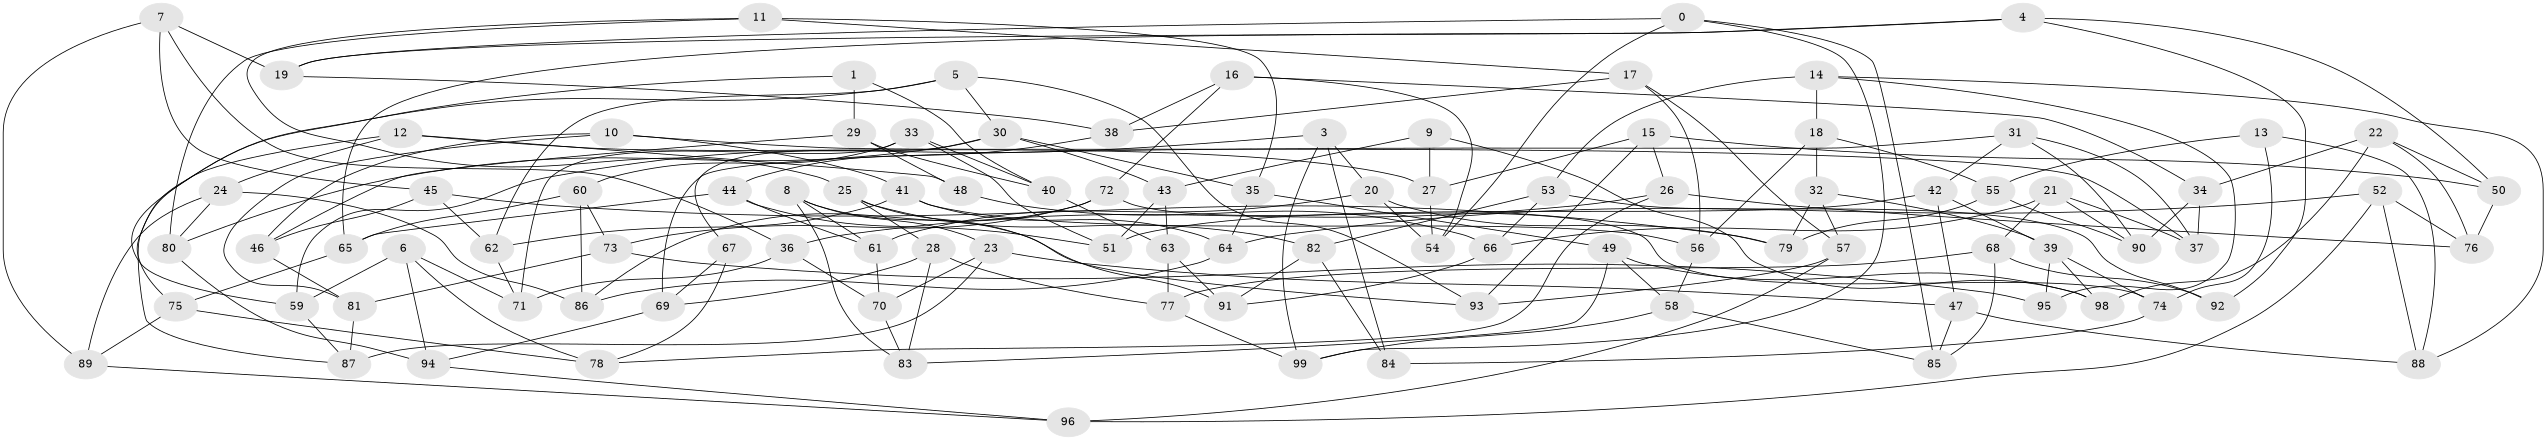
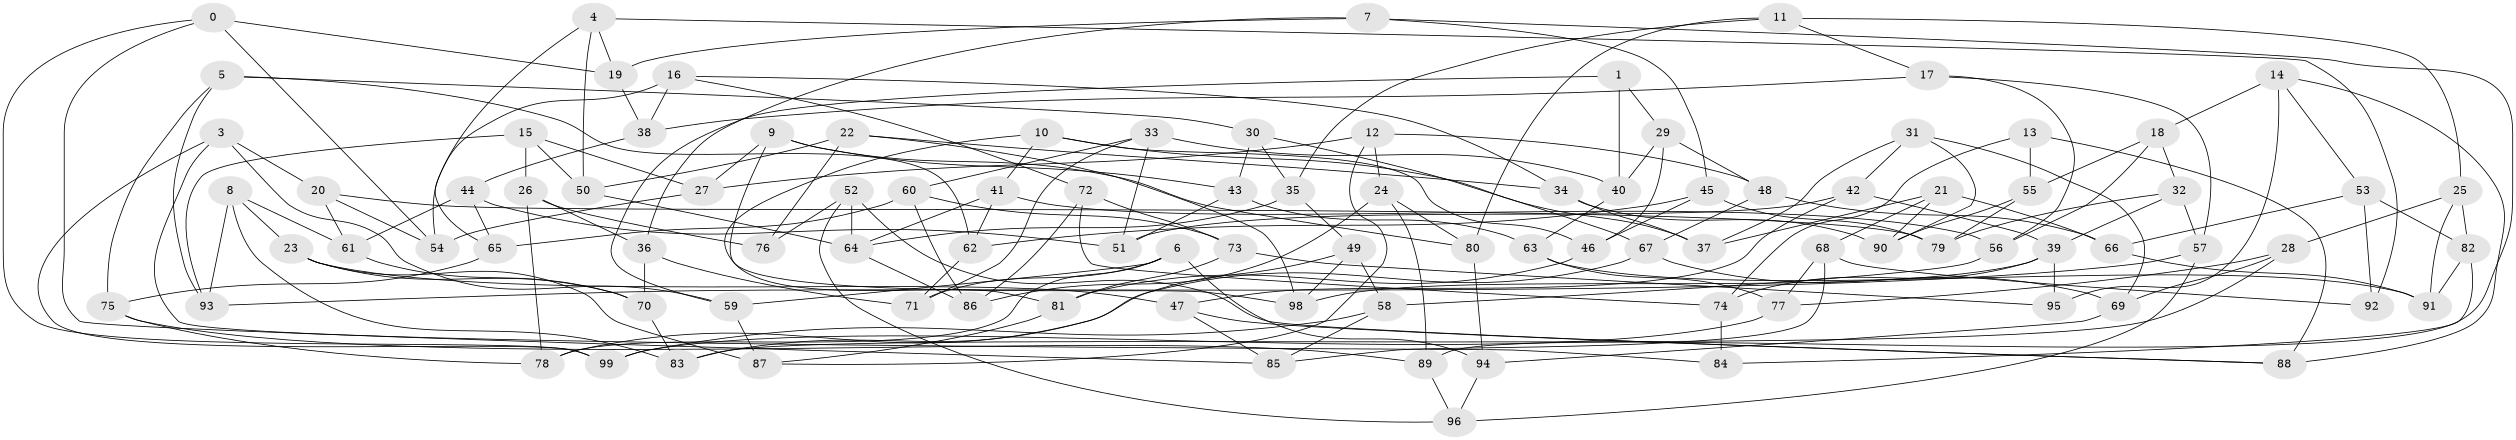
edge "30" -- "80": now "9" -- "80"
edge "50" -- "76": now "50" -- "64"
edge "48" -- "67": added
